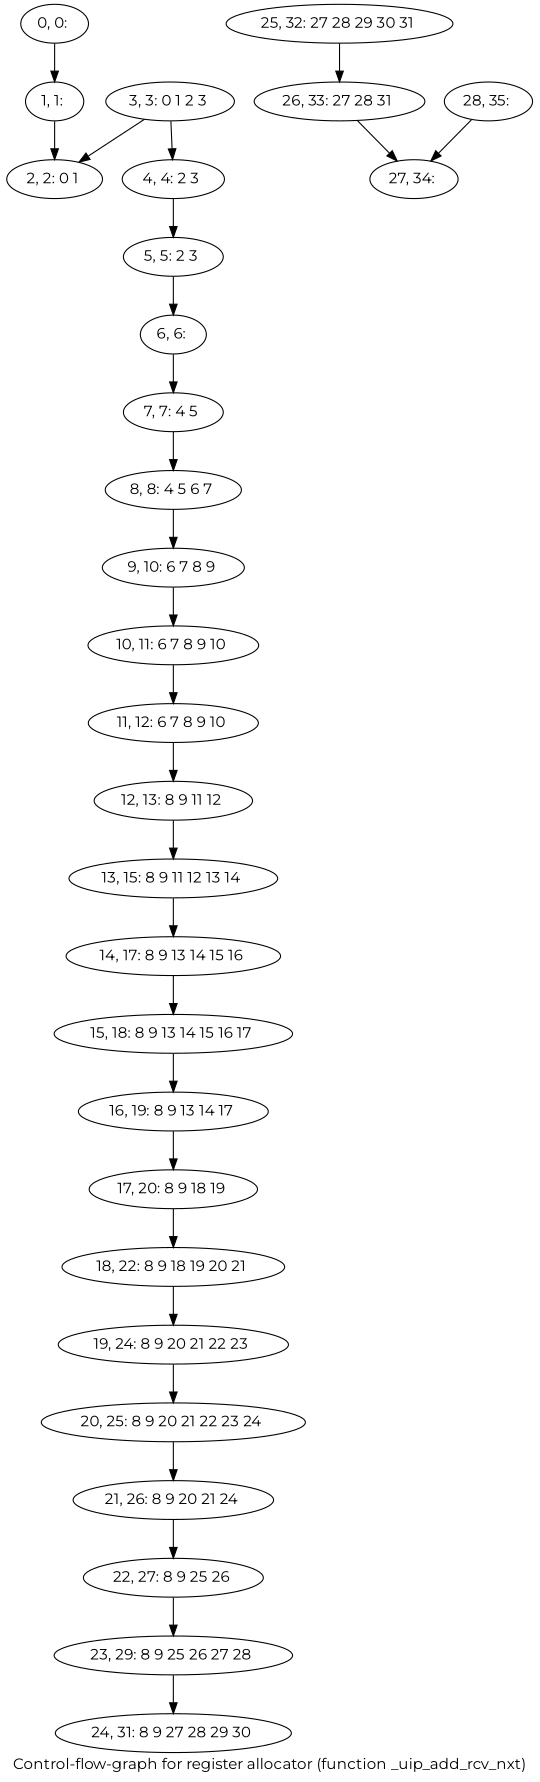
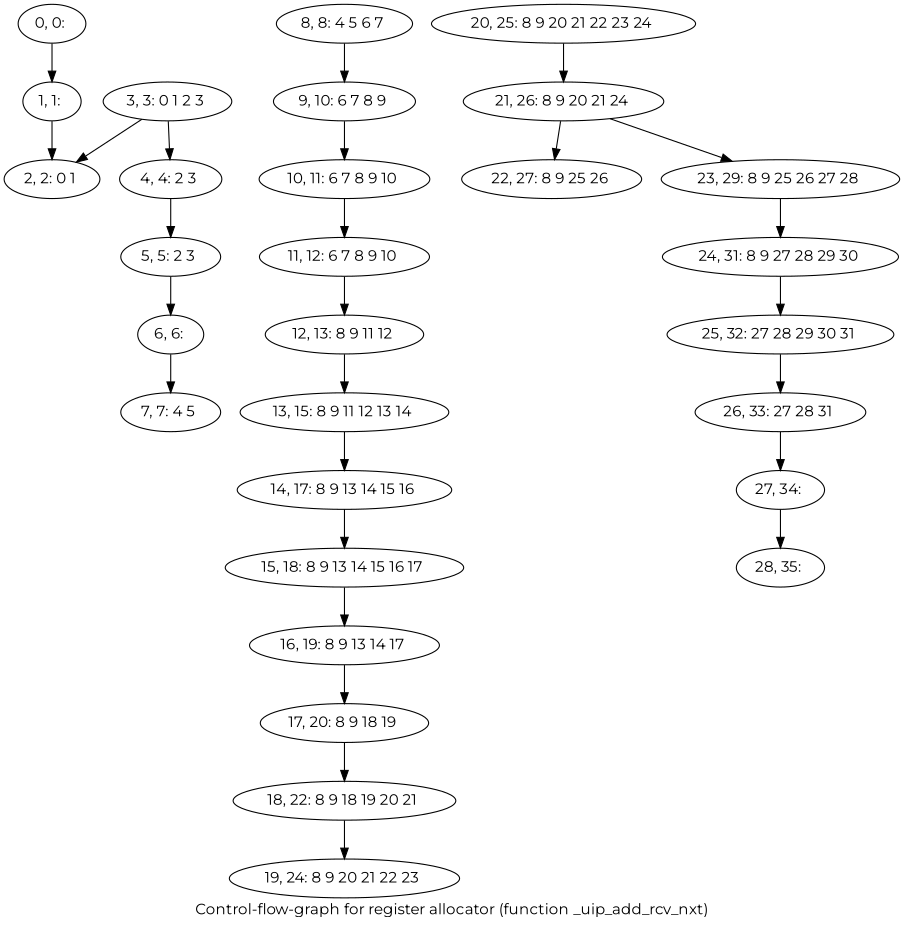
edge "28, 35:" -> "27, 34:": reversed
edge "24, 31: 8 9 27 28 29 30" -> "25, 32: 27 28 29 30 31": added
edge "7, 7: 4 5" -> "8, 8: 4 5 6 7": removed
edge "19, 24: 8 9 20 21 22 23" -> "20, 25: 8 9 20 21 22 23 24": removed
edge "22, 27: 8 9 25 26" -> "23, 29: 8 9 25 26 27 28": now "21, 26: 8 9 20 21 24" -> "23, 29: 8 9 25 26 27 28"
